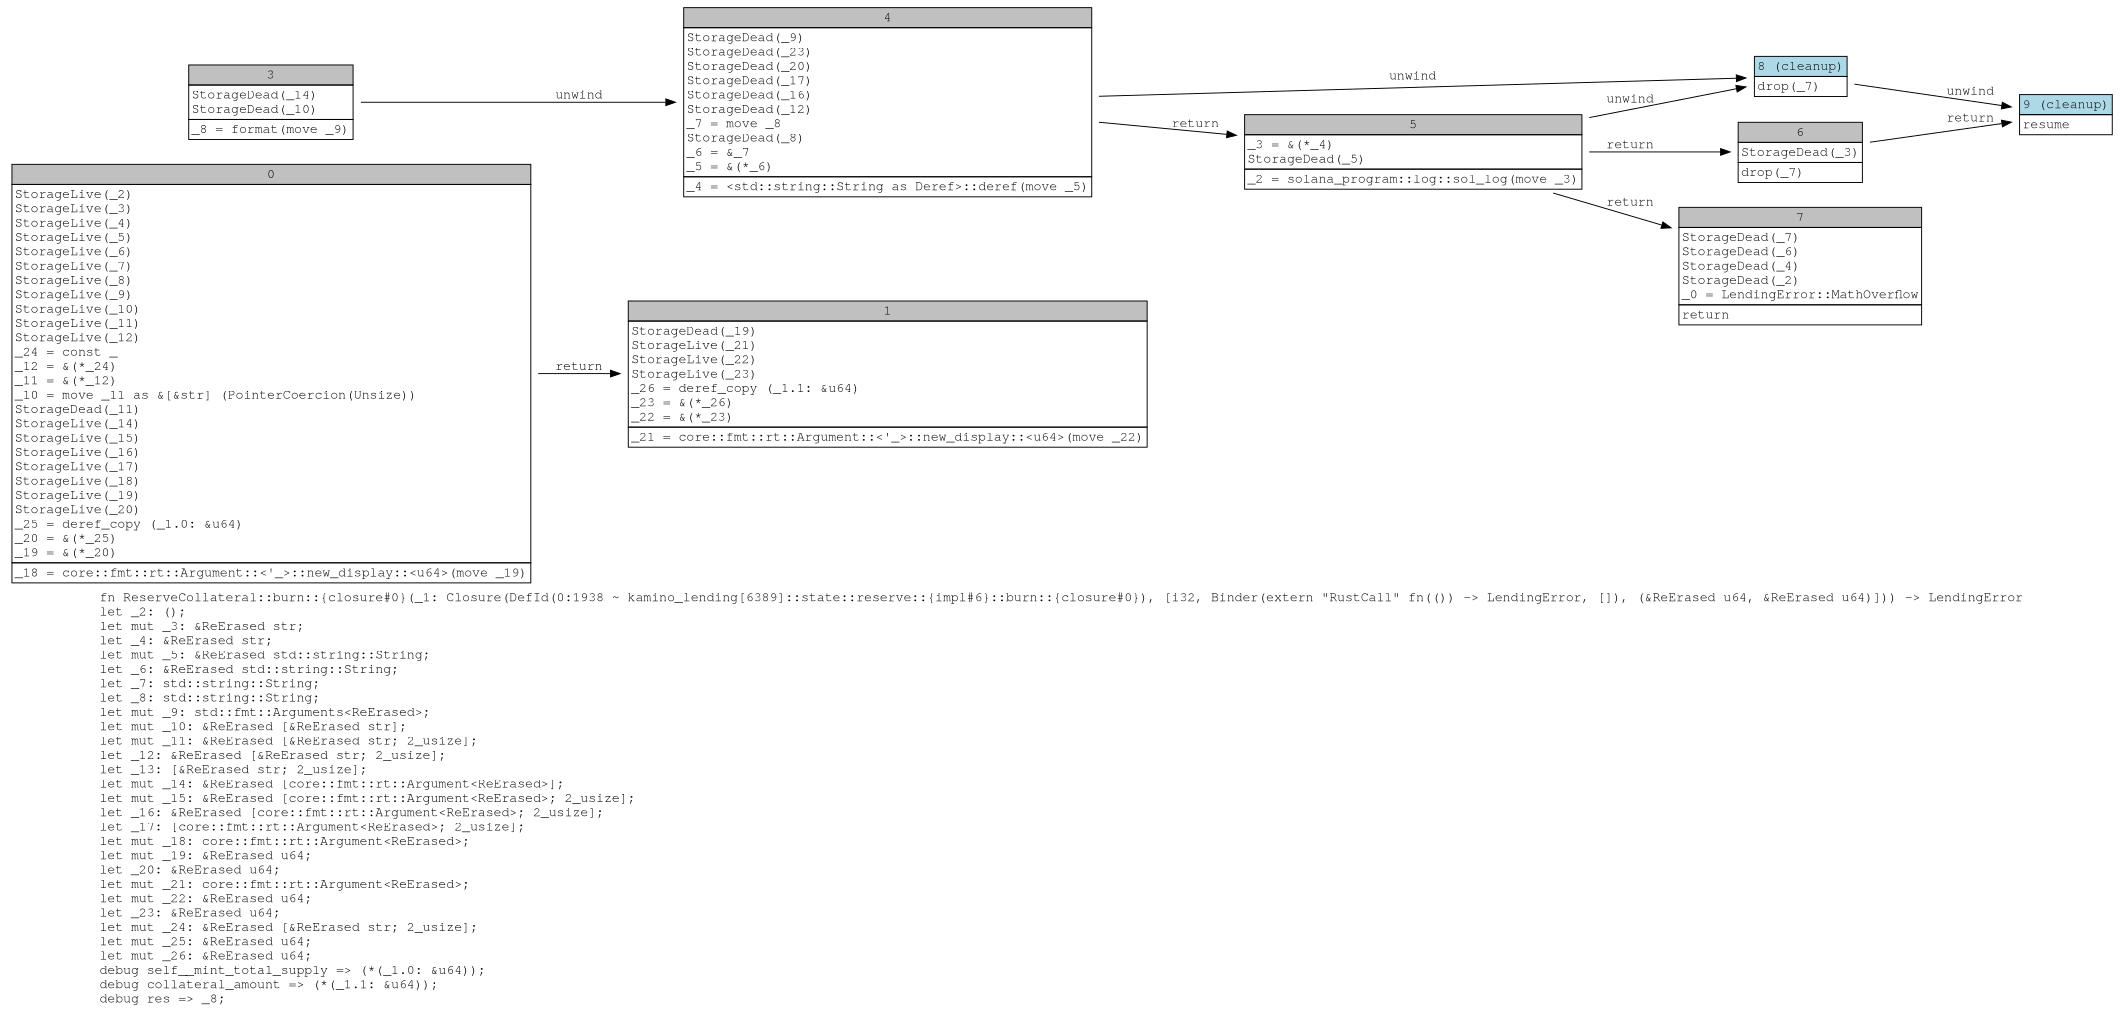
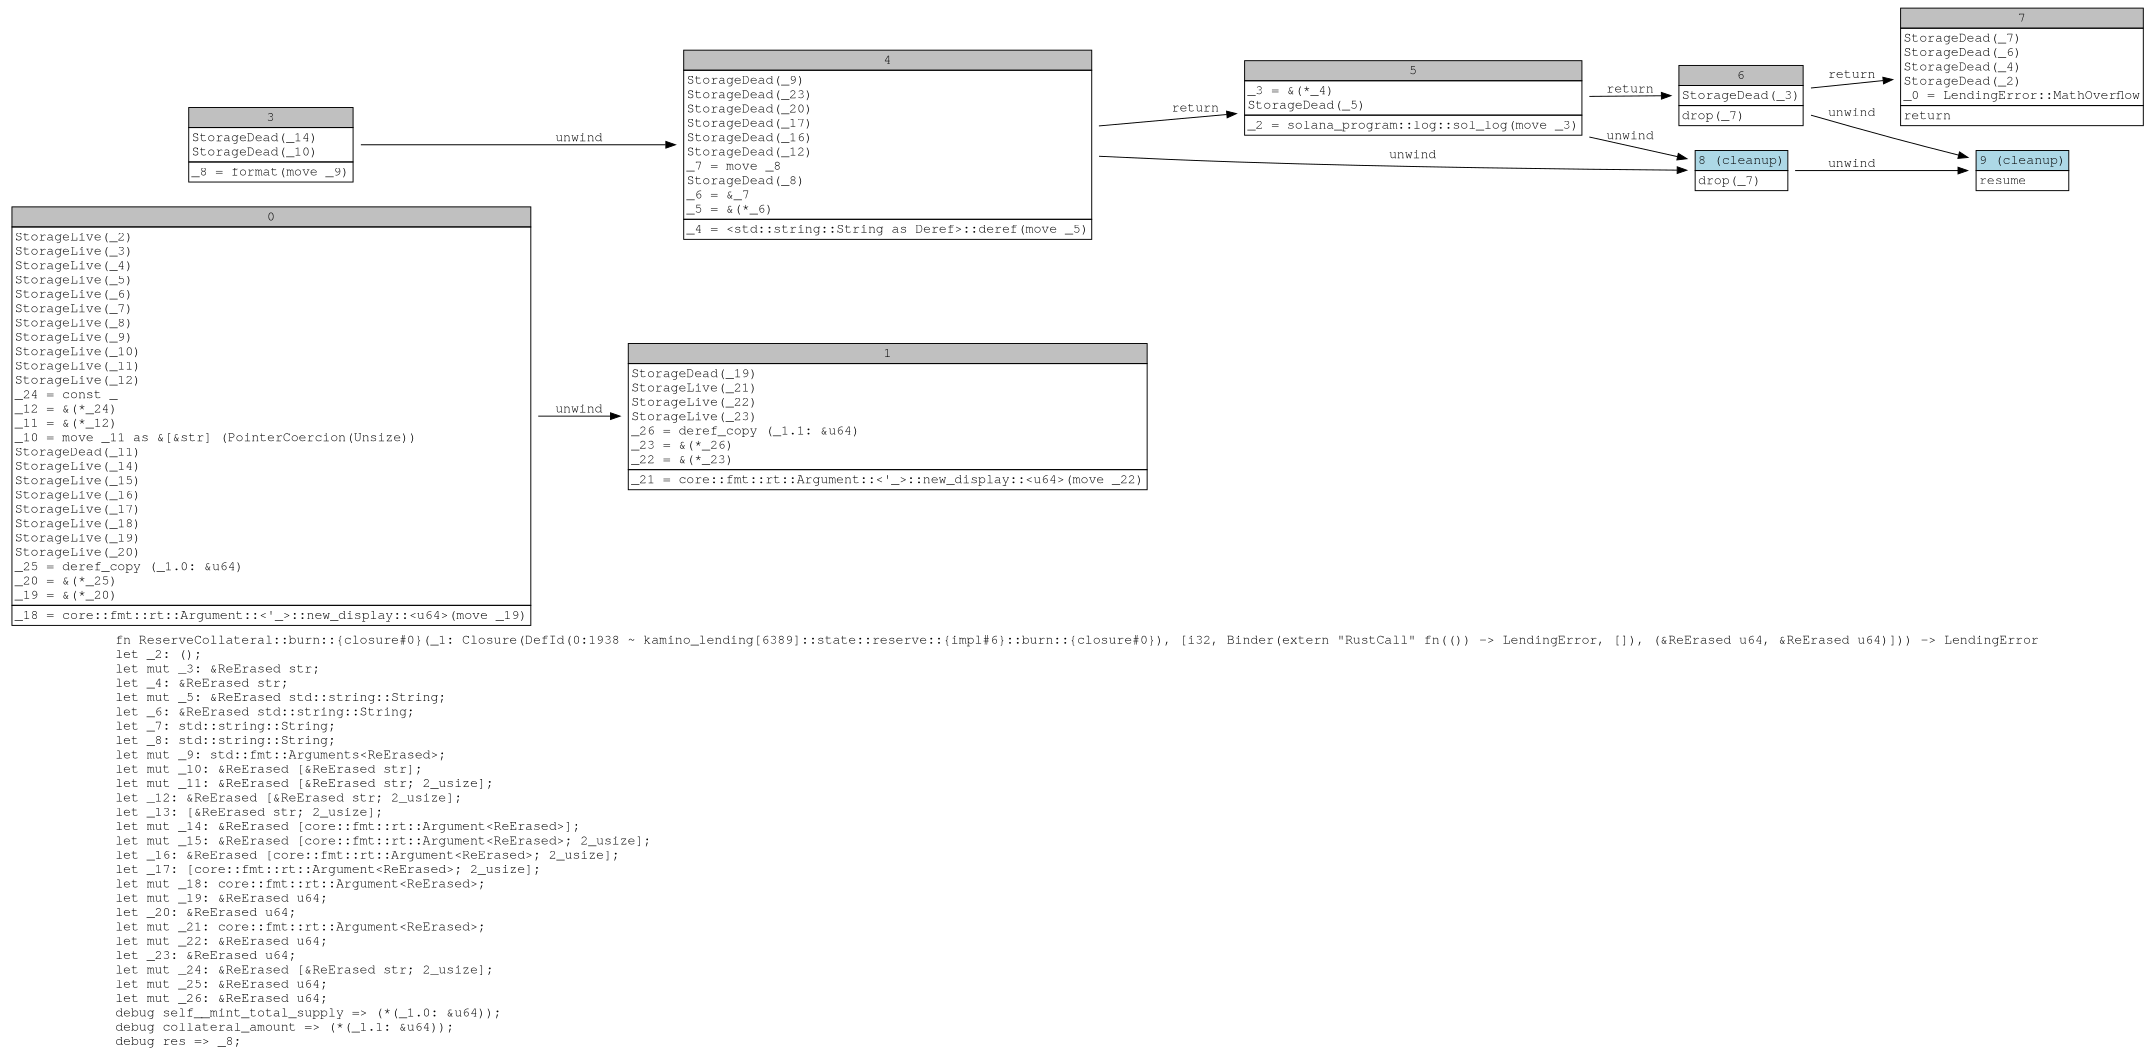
edge "6" -> "9 (cleanup)": label "return" -> "unwind"
edge "5" -> "7": now "6" -> "7"
edge "0" -> "1": label "return" -> "unwind"
